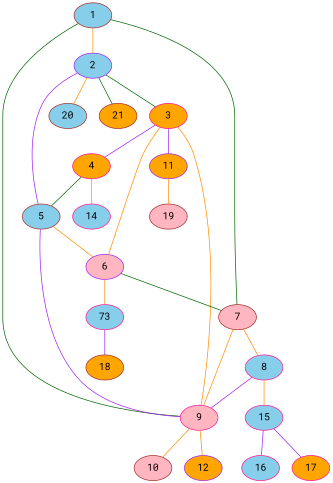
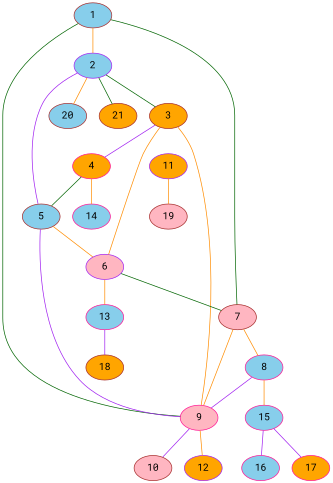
node "3": color deeppink -> brown
edge "3" -- "11": removed
node "73": label "73" -> "13"
edge "9" -- "10": color darkorange -> purple
